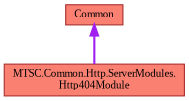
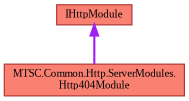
node "Common": label "Common" -> "IHttpModule"
